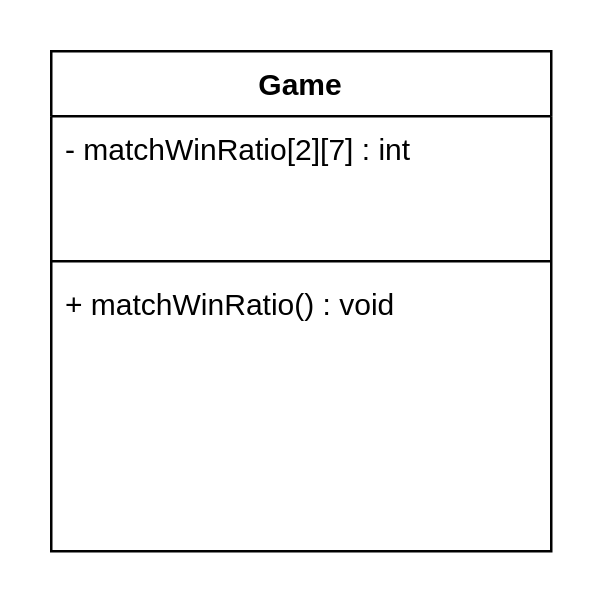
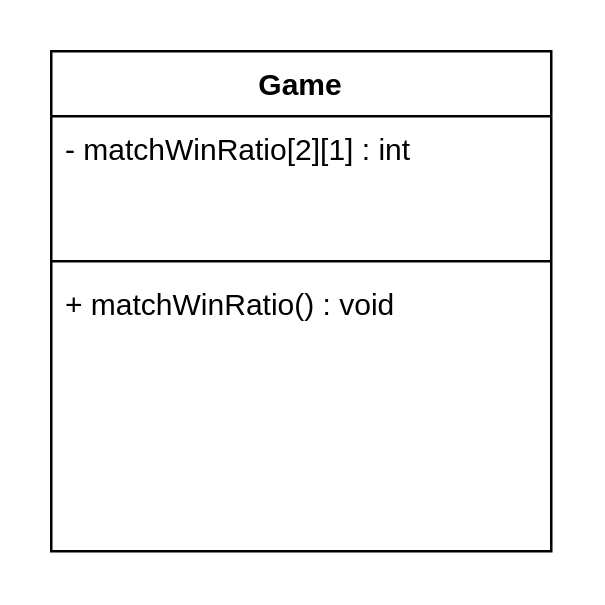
node "- matchWinRatio[2][7] : int": label "- matchWinRatio[2][7] : int" -> "- matchWinRatio[2][1] : int"
